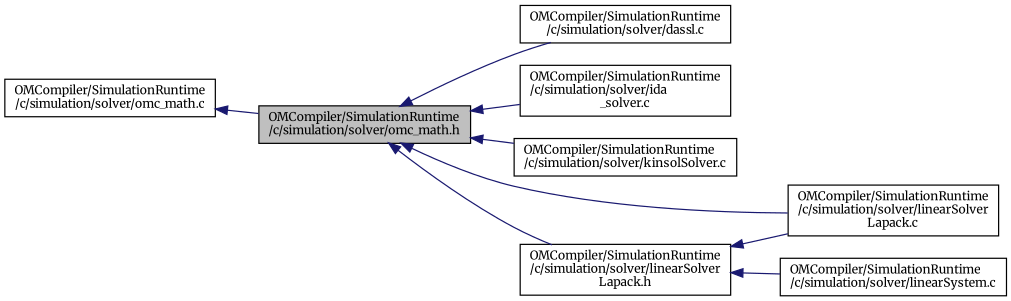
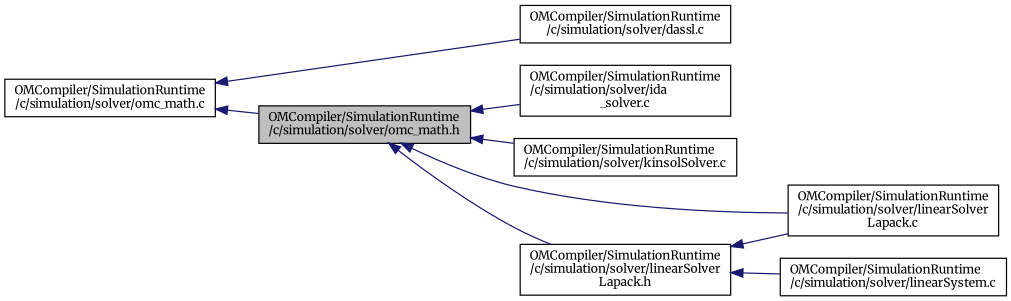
edge "OMCompiler/SimulationRuntime /c/simulation/solver/dassl.c" -> "OMCompiler/SimulationRuntime /c/simulation/solver/omc_math.h": now "OMCompiler/SimulationRuntime /c/simulation/solver/dassl.c" -> "OMCompiler/SimulationRuntime /c/simulation/solver/omc_math.c"
